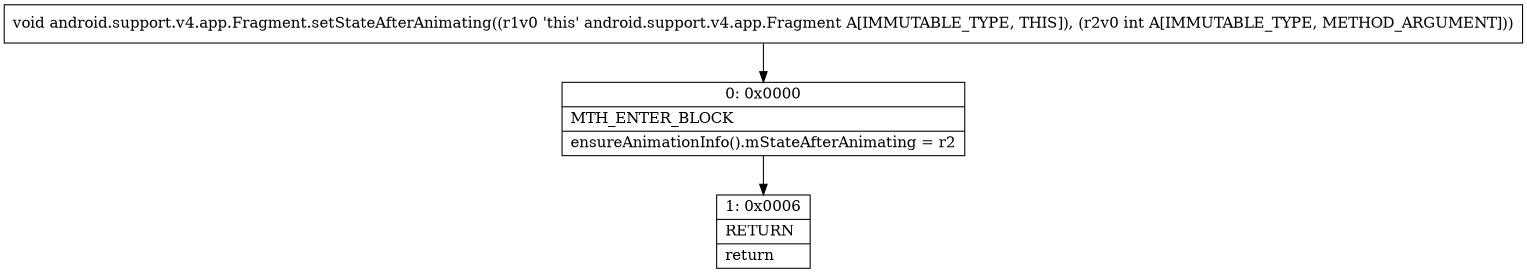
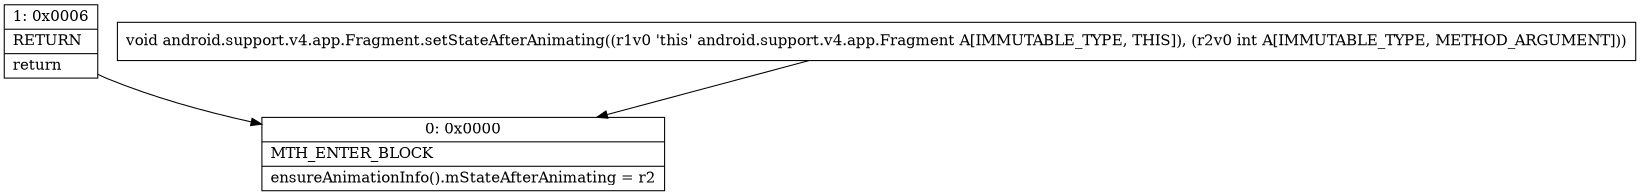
edge "0: 0x0000" -> "1: 0x0006": reversed
